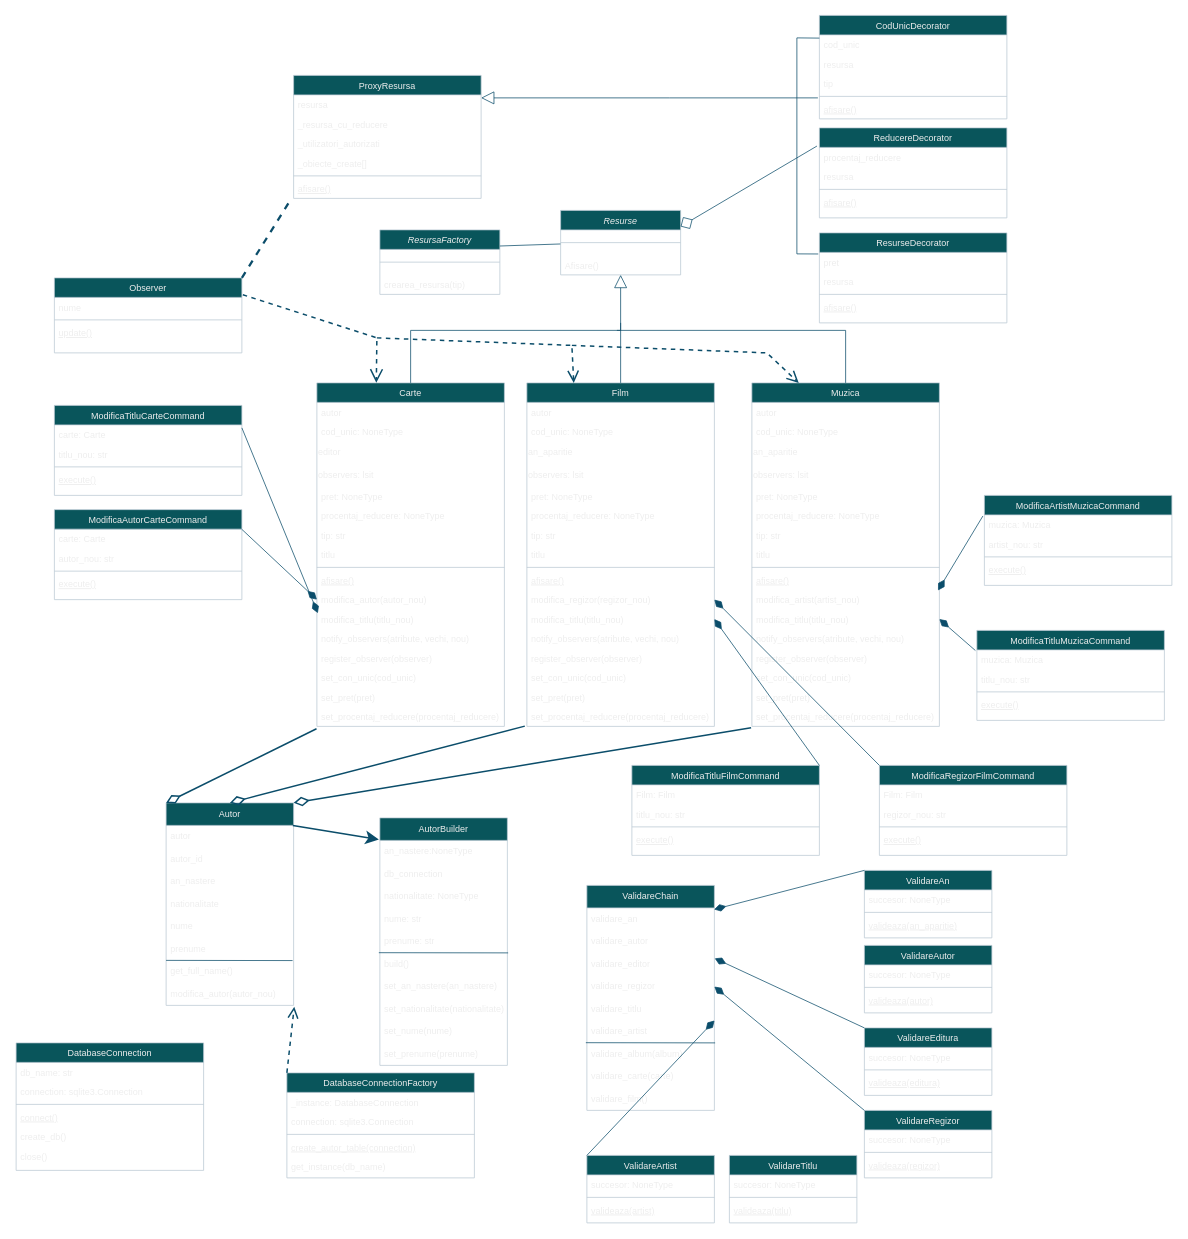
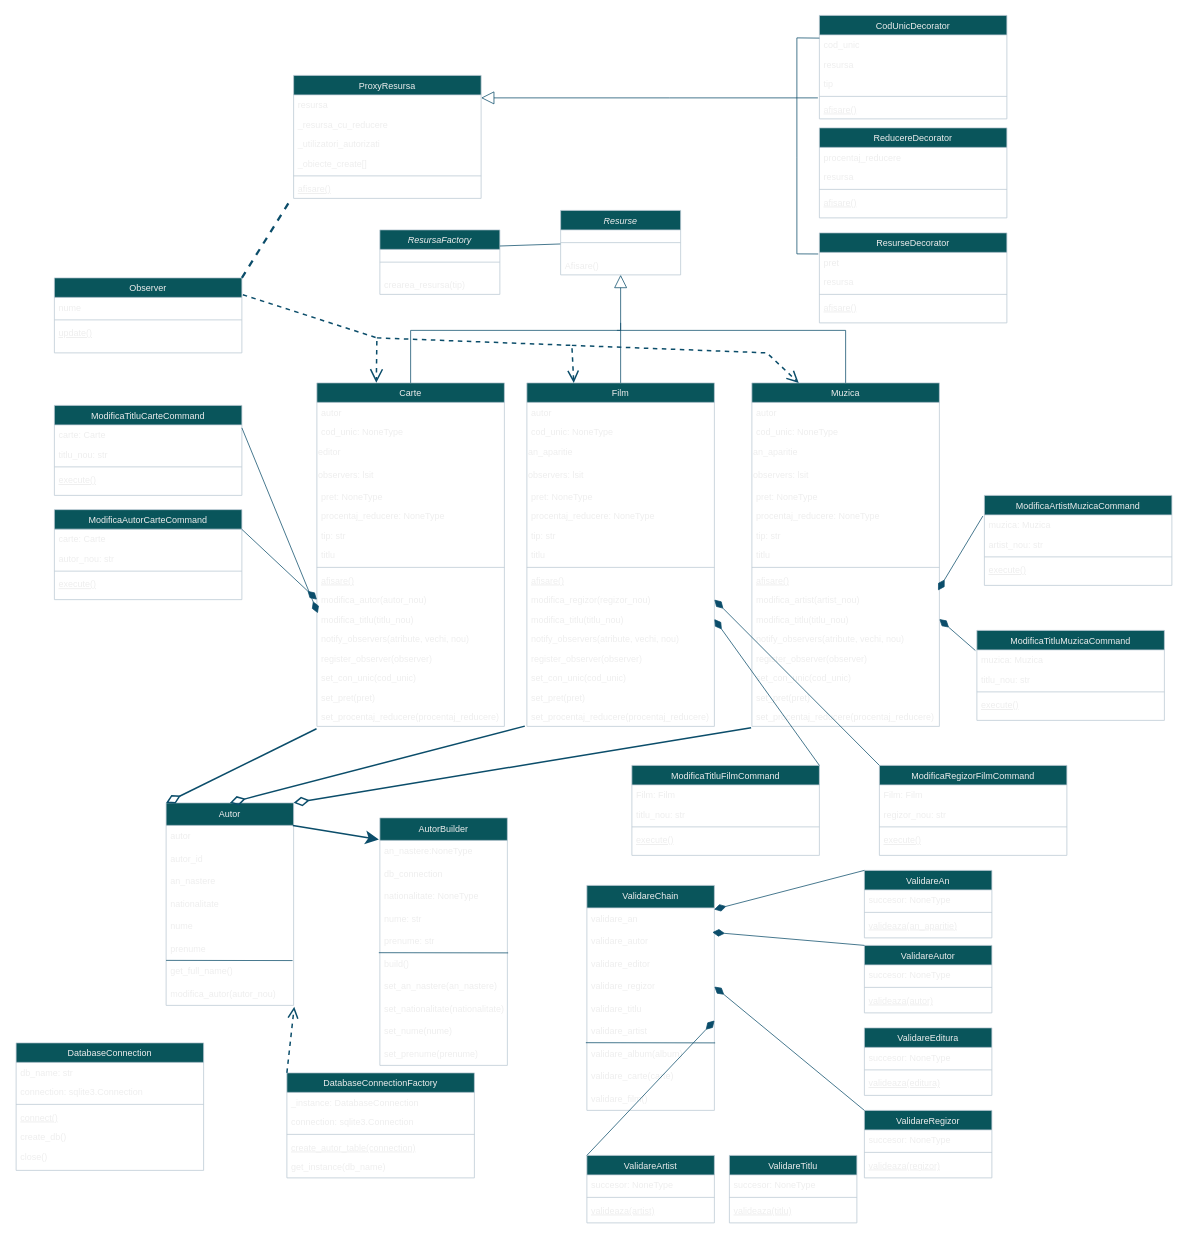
edge "procentaj_reducere" -> "Resurse": removed
edge "ValidareAutor" -> "validare_autor": added
edge "ValidareEditura" -> "validare_editor": removed
